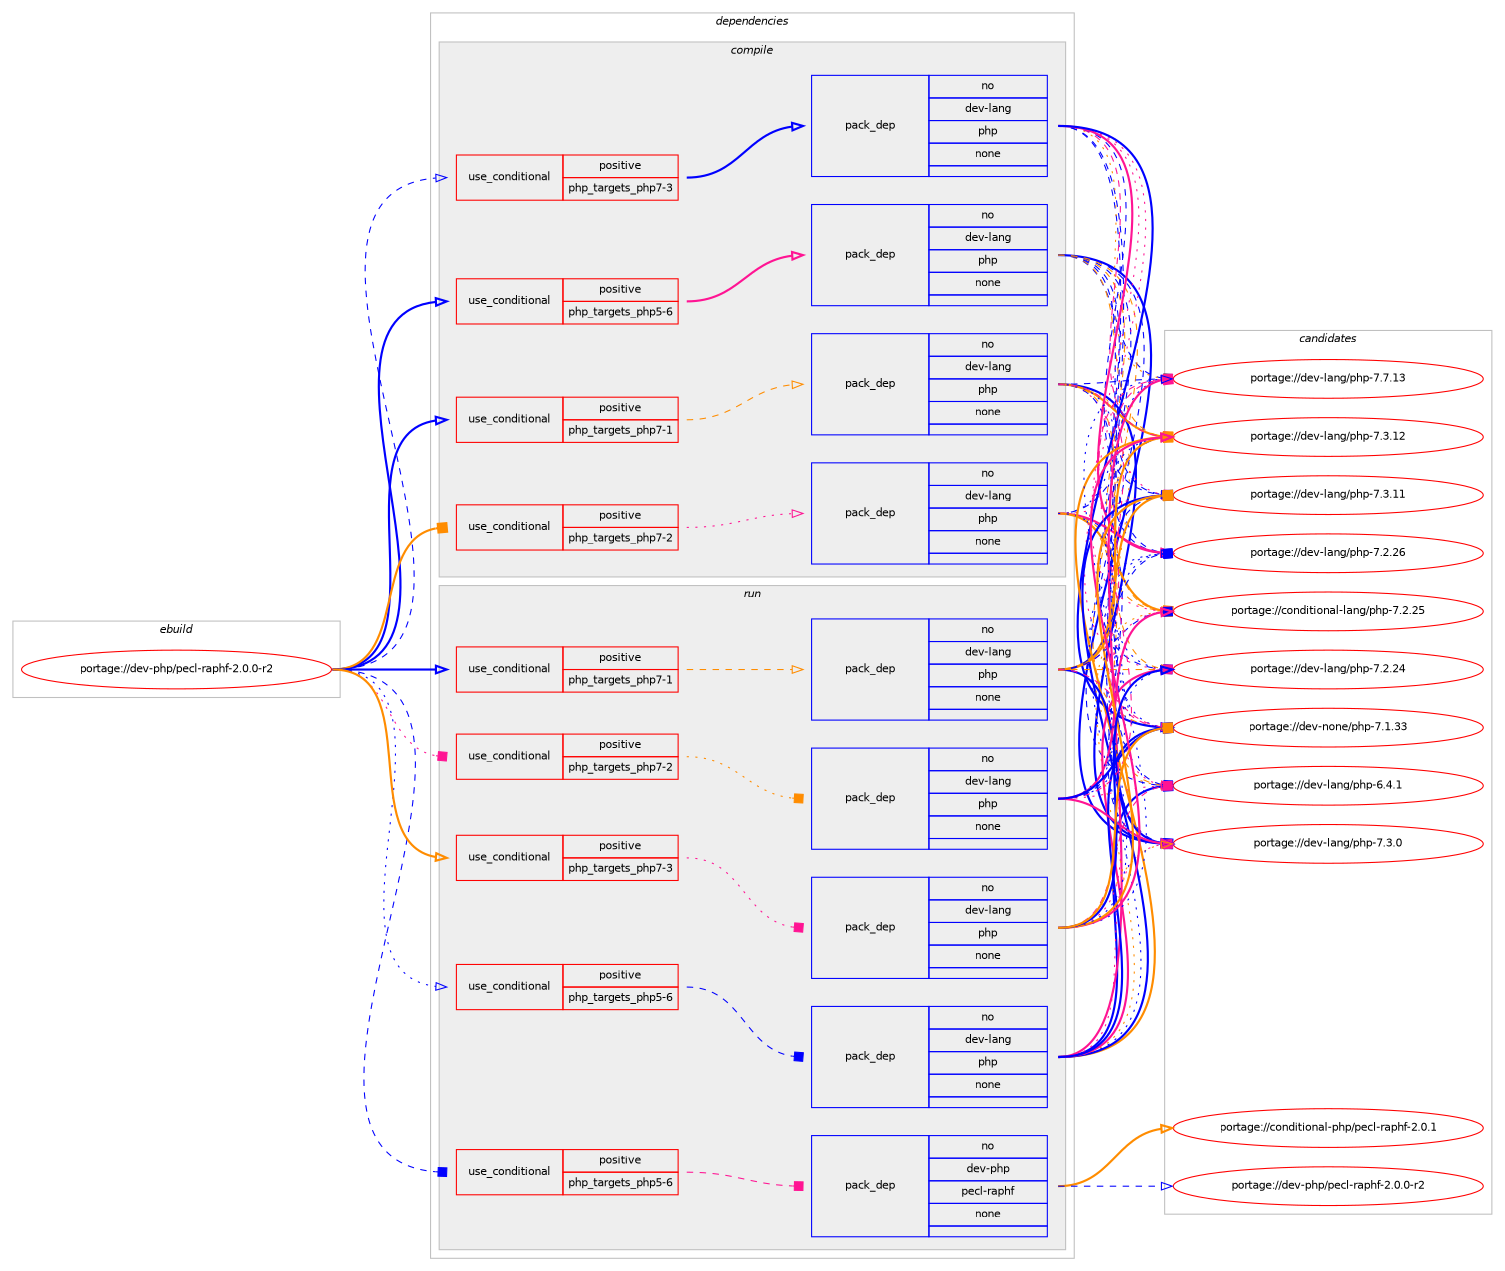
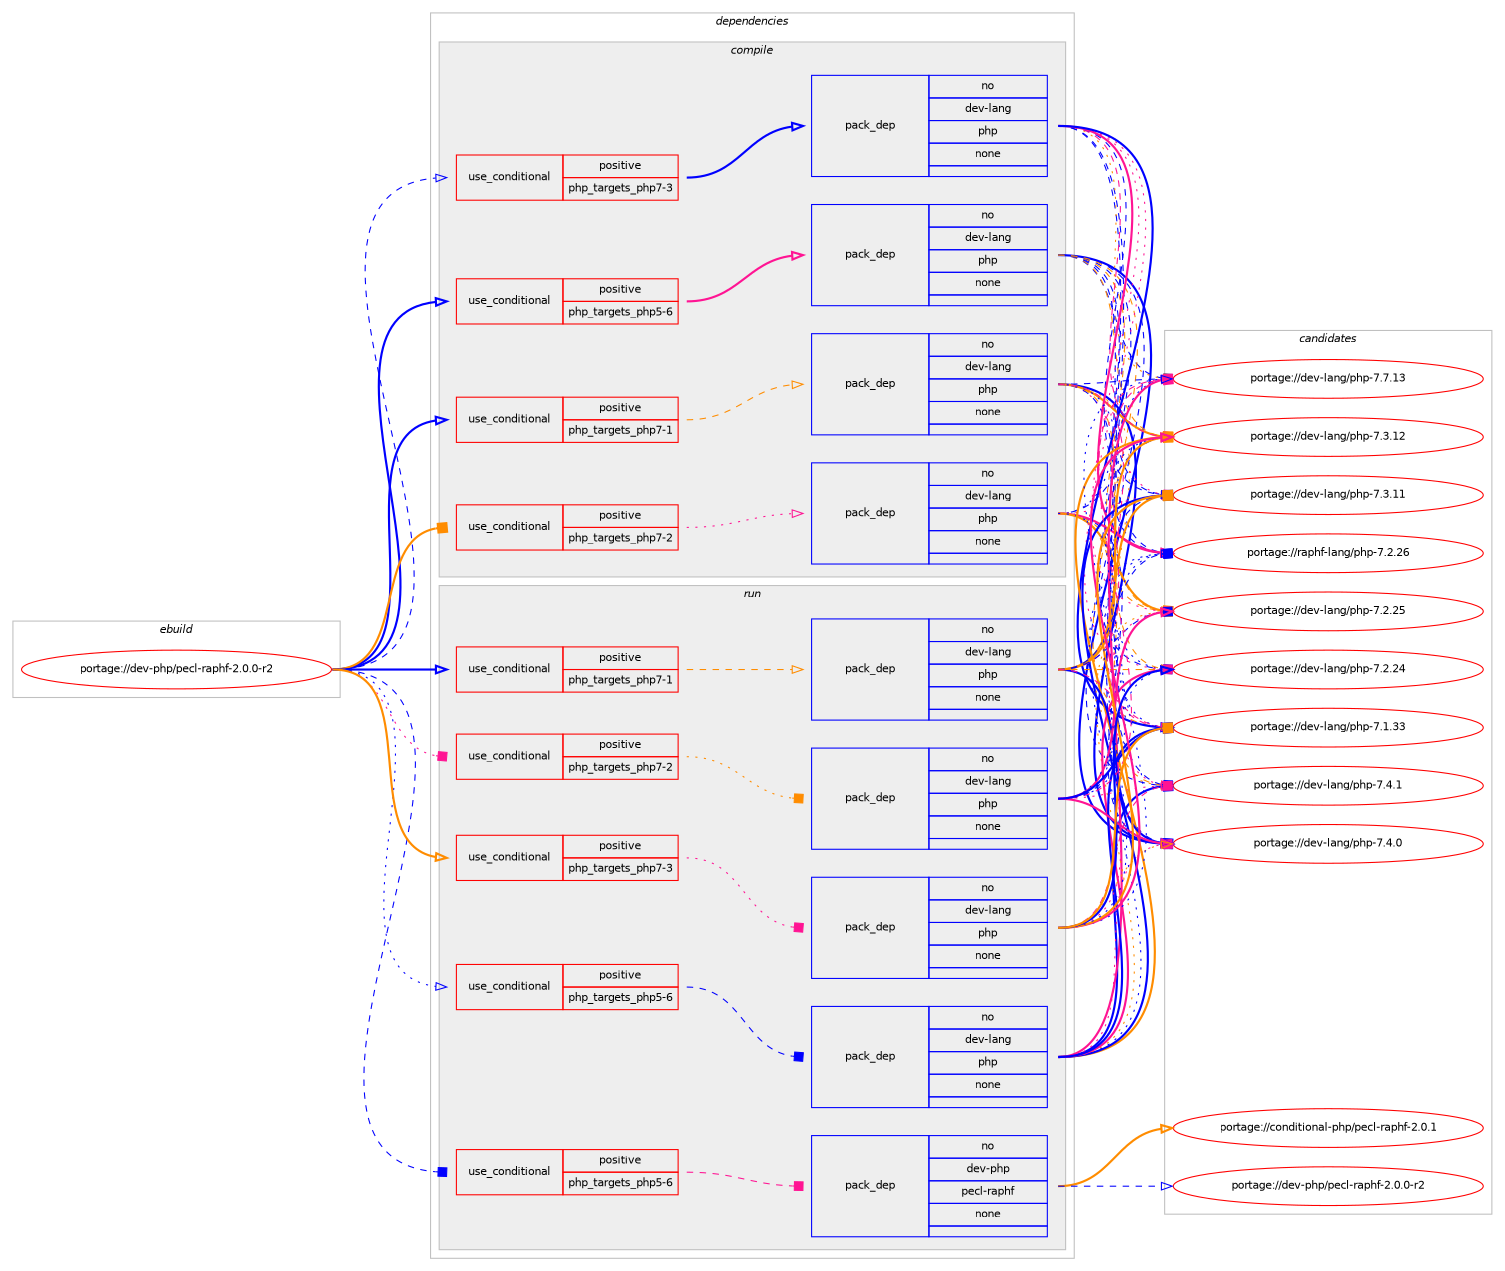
node "portage://dev-lang/php-7.2.26": label "portage://dev-lang/php-7.2.26" -> "portage://raphf-lang/php-7.2.26"
node "portage://conditional-lang/php-7.2.25": label "portage://conditional-lang/php-7.2.25" -> "portage://dev-lang/php-7.2.25"
node "portage://dev-none/php-7.1.33": label "portage://dev-none/php-7.1.33" -> "portage://dev-lang/php-7.1.33"
node "portage://dev-lang/php-6.4.1": label "portage://dev-lang/php-6.4.1" -> "portage://dev-lang/php-7.4.1"
node "portage://dev-lang/php-7.3.0": label "portage://dev-lang/php-7.3.0" -> "portage://dev-lang/php-7.4.0"
